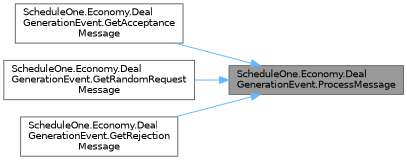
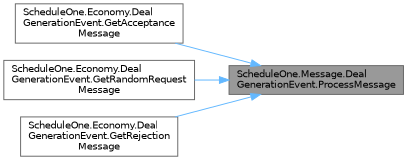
node "ScheduleOne.Economy.Deal GenerationEvent.ProcessMessage": label "ScheduleOne.Economy.Deal GenerationEvent.ProcessMessage" -> "ScheduleOne.Message.Deal GenerationEvent.ProcessMessage"
